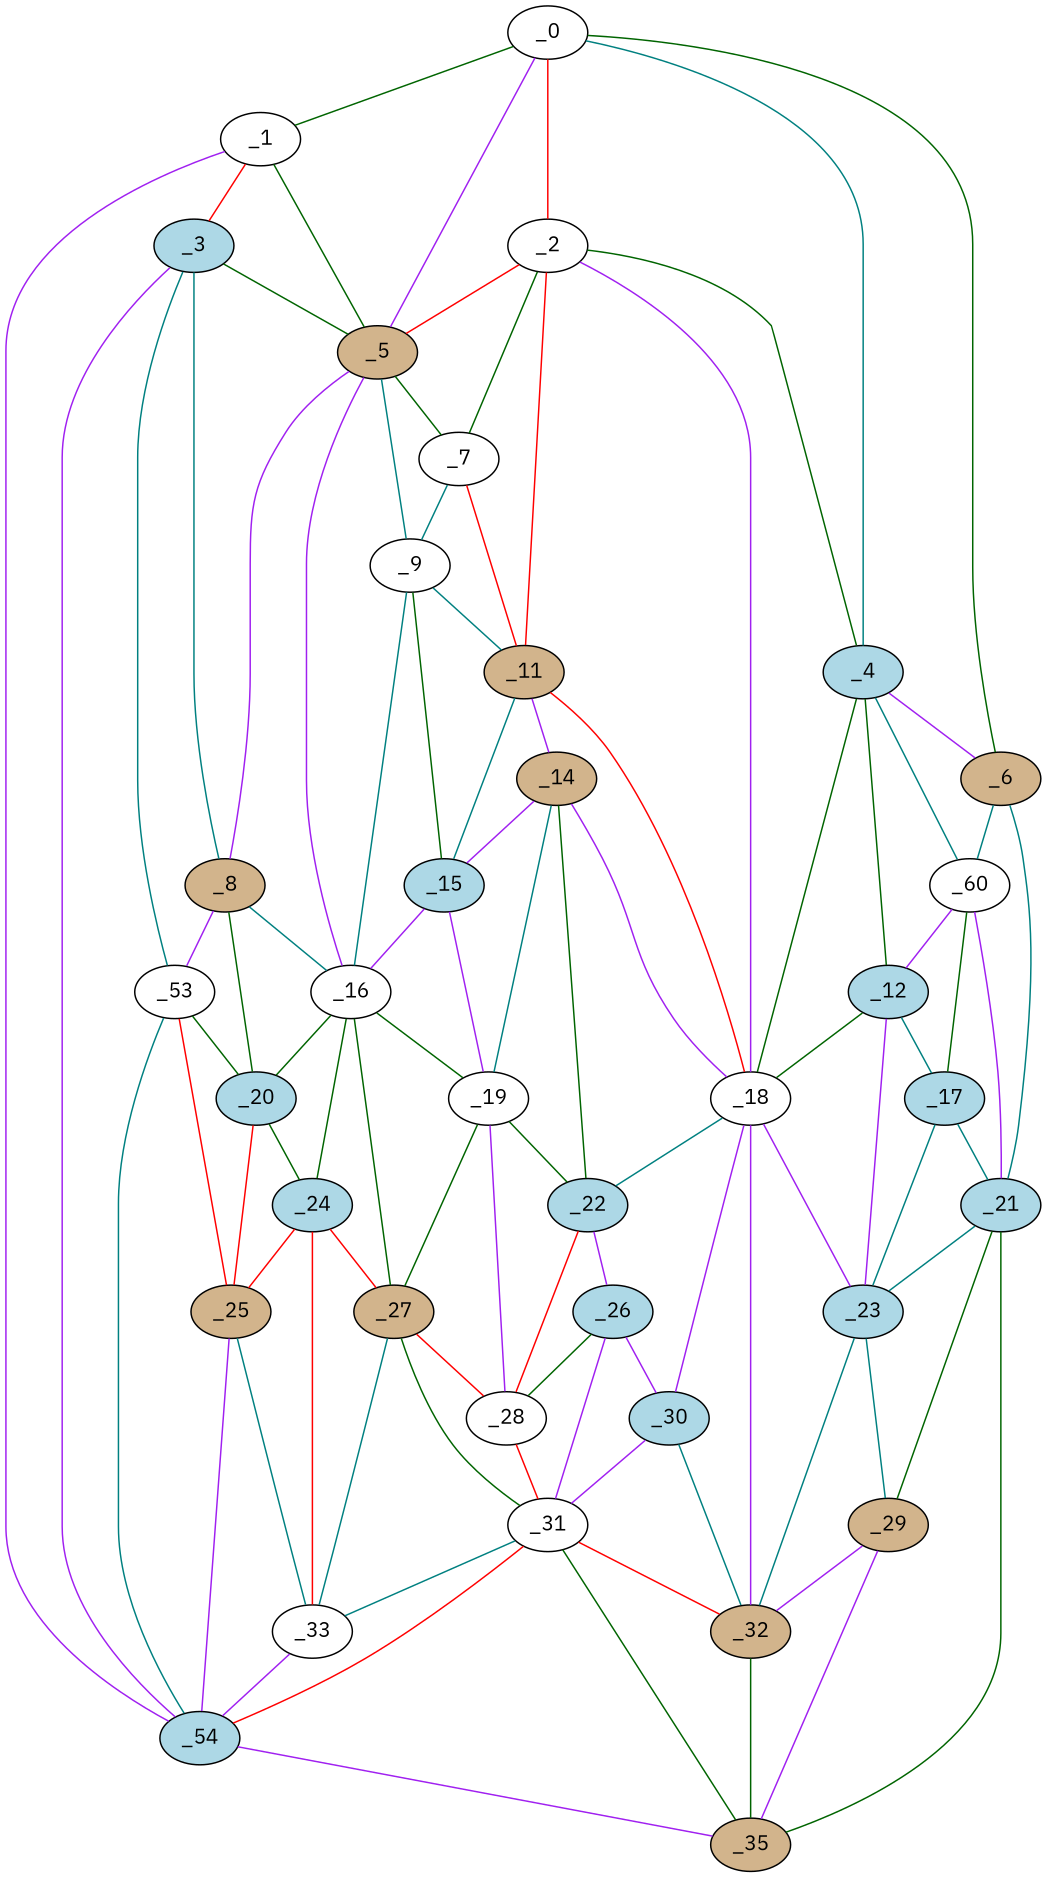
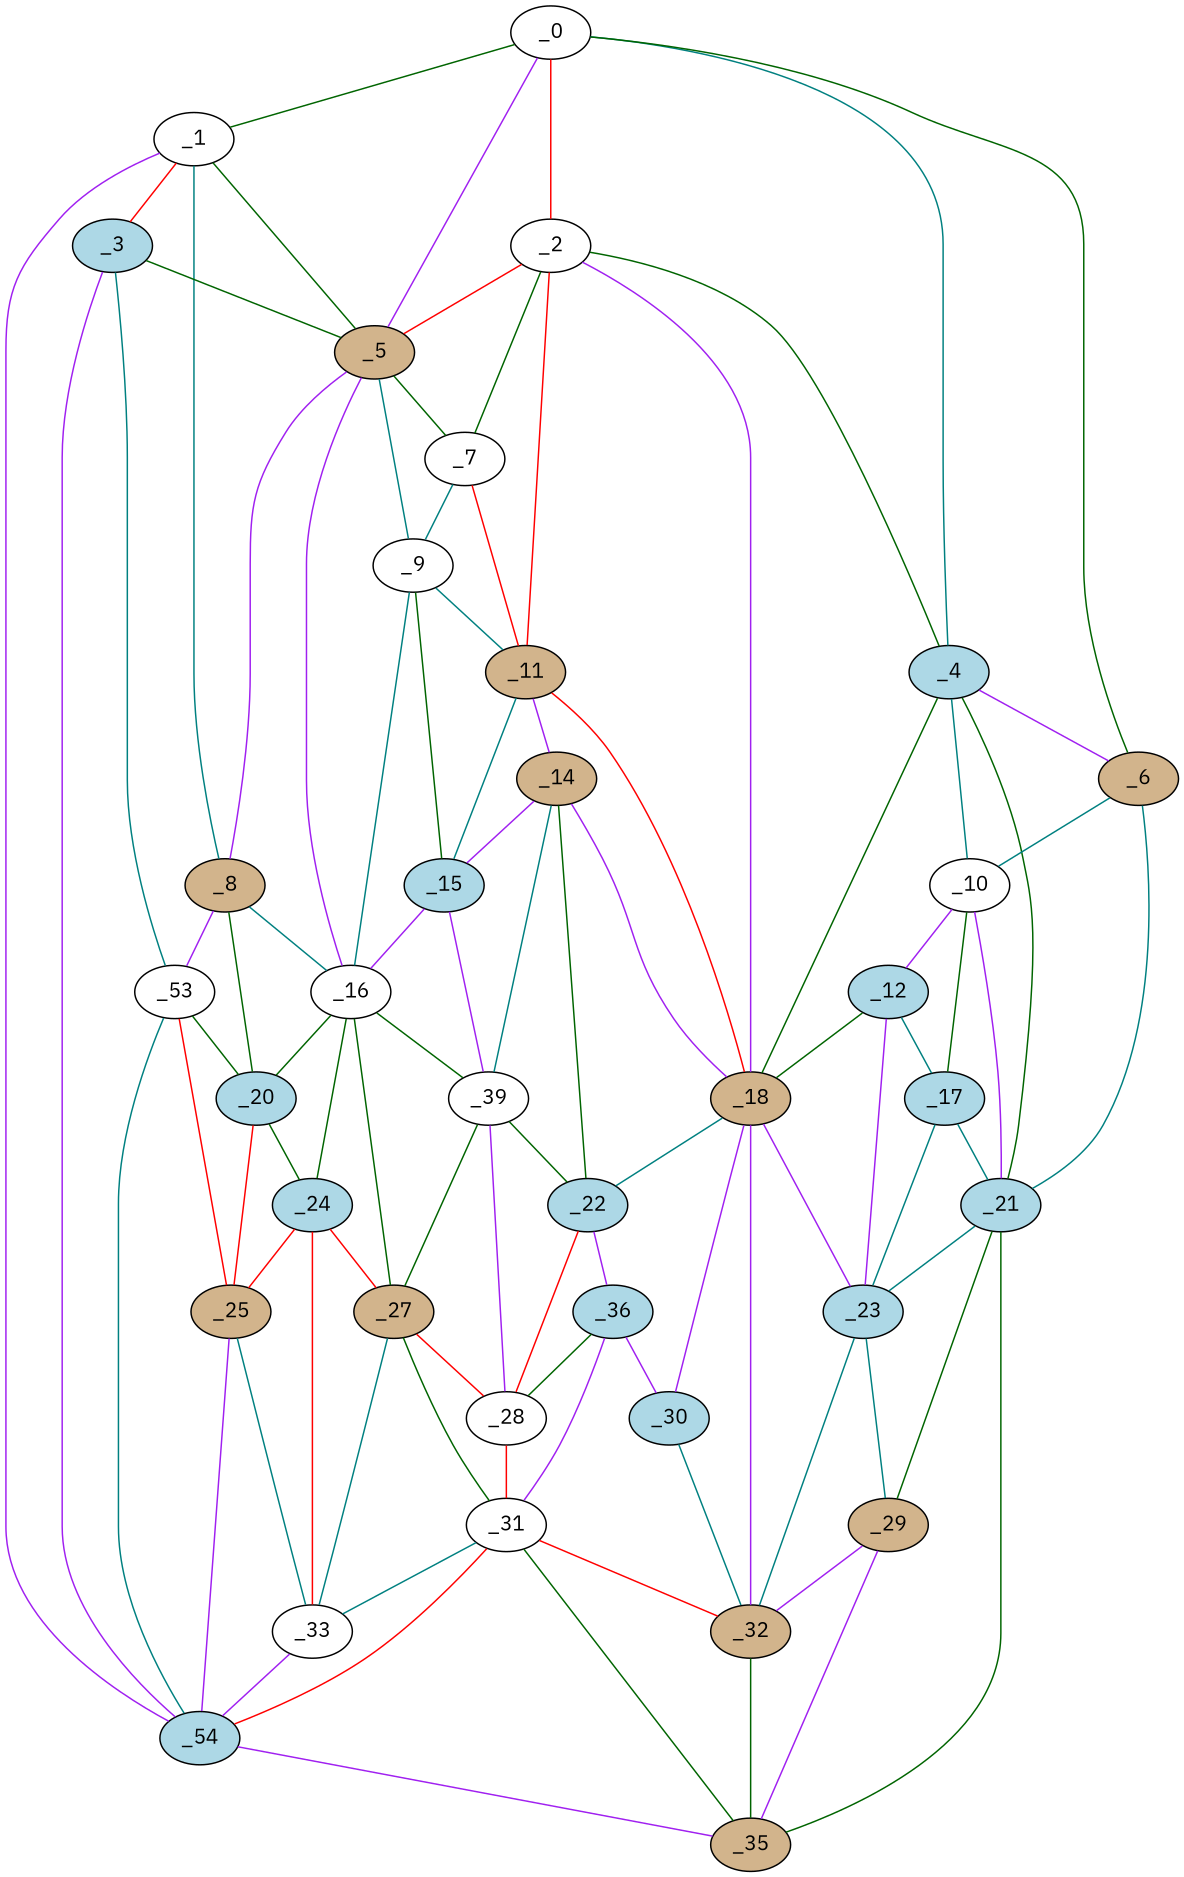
edge "_3" -- "_8": now "_1" -- "_8"
edge "_4" -- "_12": now "_4" -- "_21"
node "_60": label "_60" -> "_10"
node "_19": label "_19" -> "_39"
node "_18": fillcolor white -> tan
node "_26": label "_26" -> "_36"
edge "_30" -- "_31": removed
